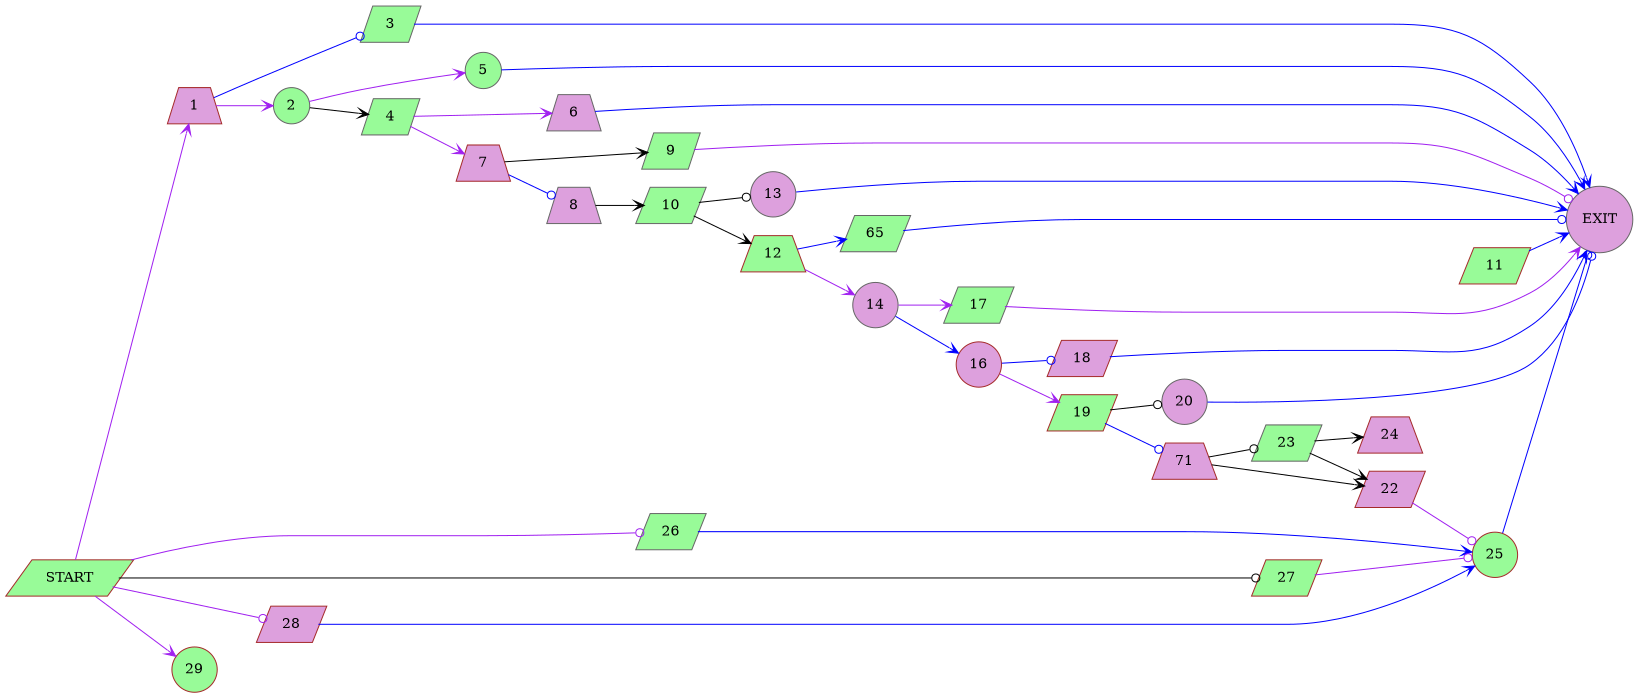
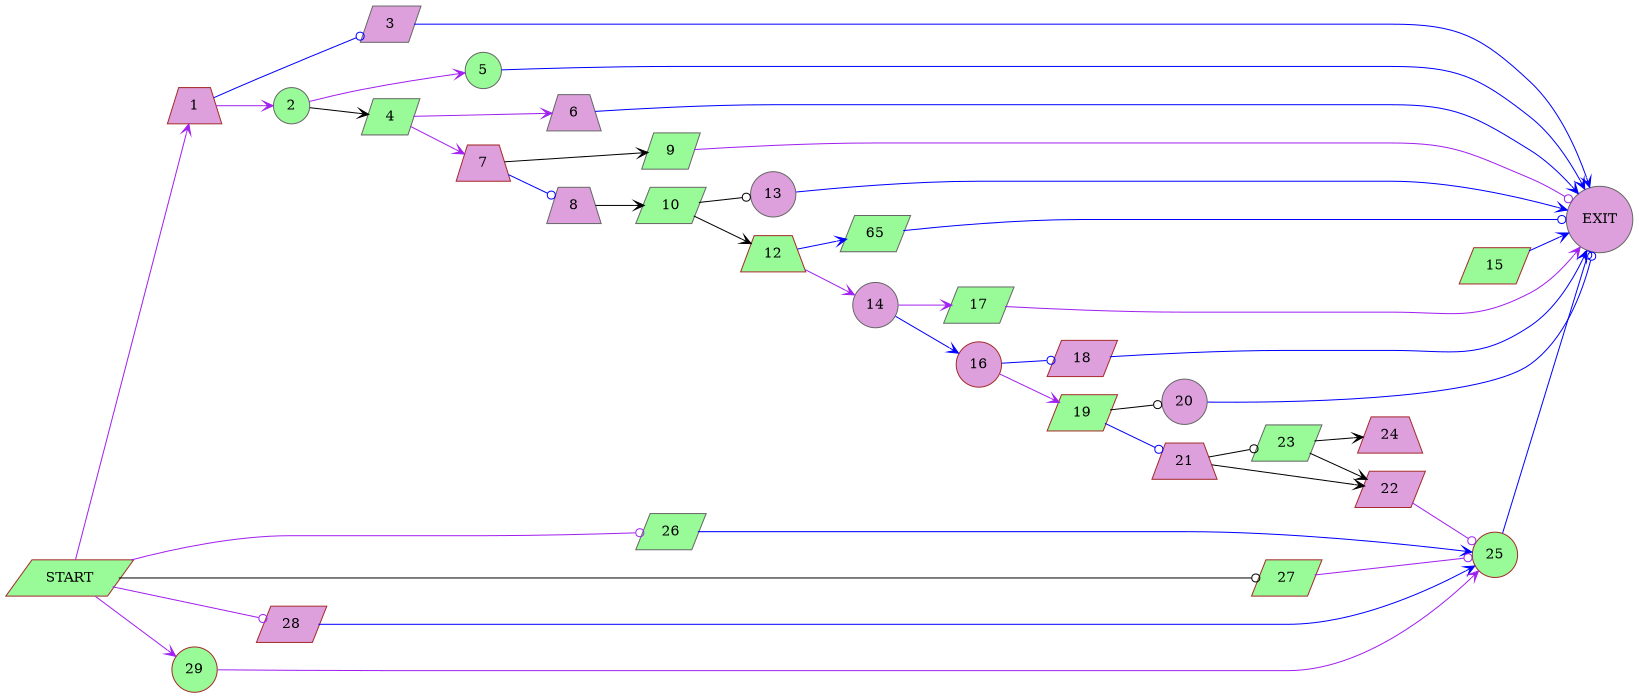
node "3": fillcolor palegreen -> plum
node "11": label "11" -> "15"
node "71": label "71" -> "21"
edge "29" -> "25": added
